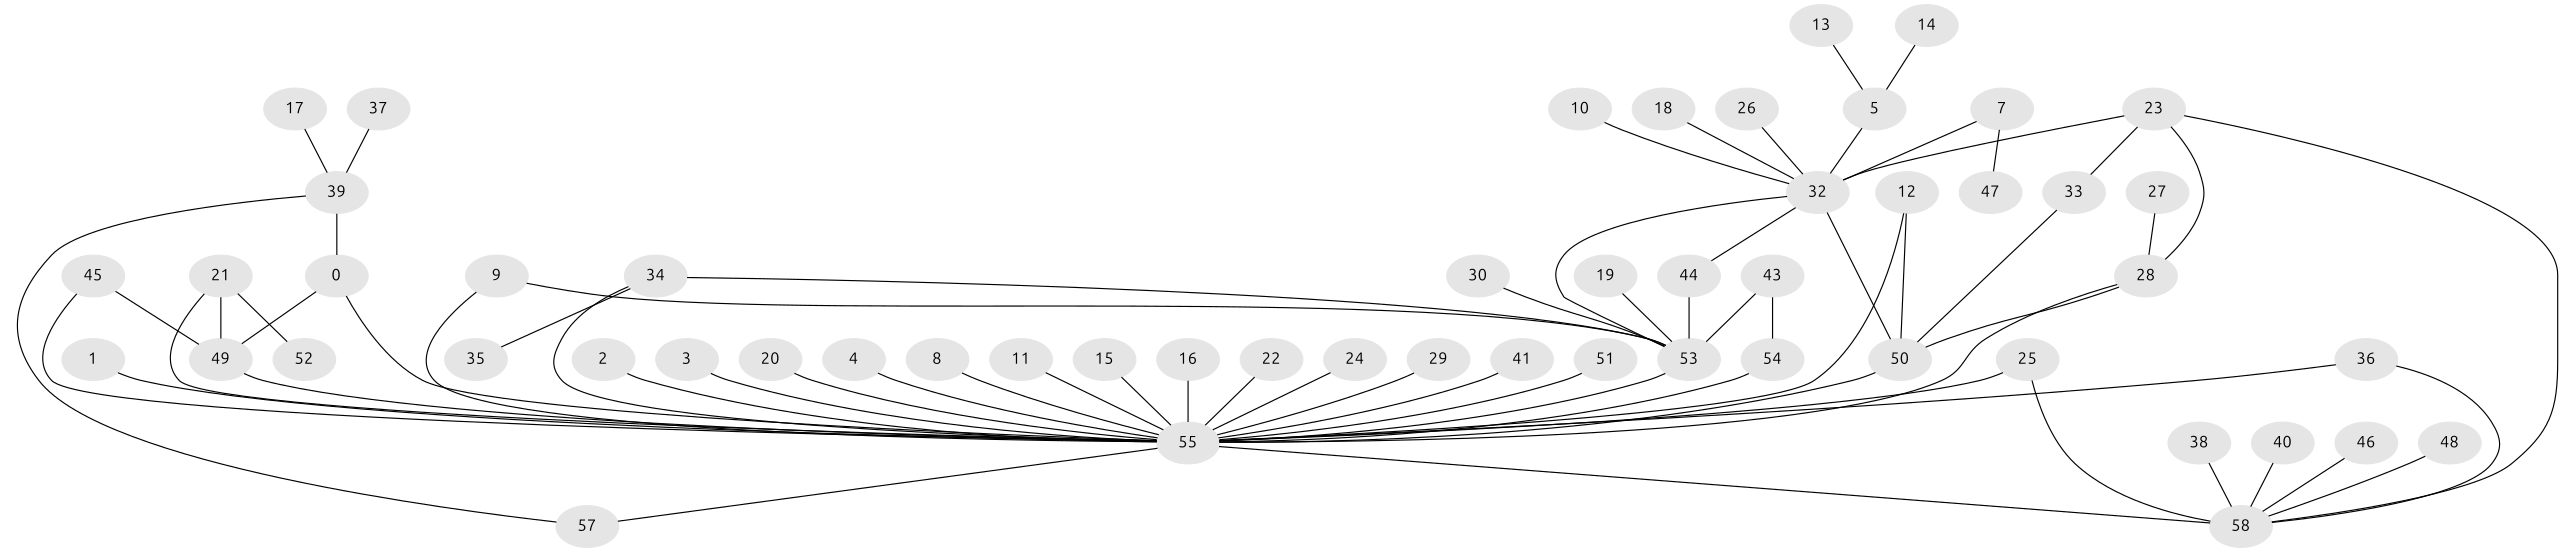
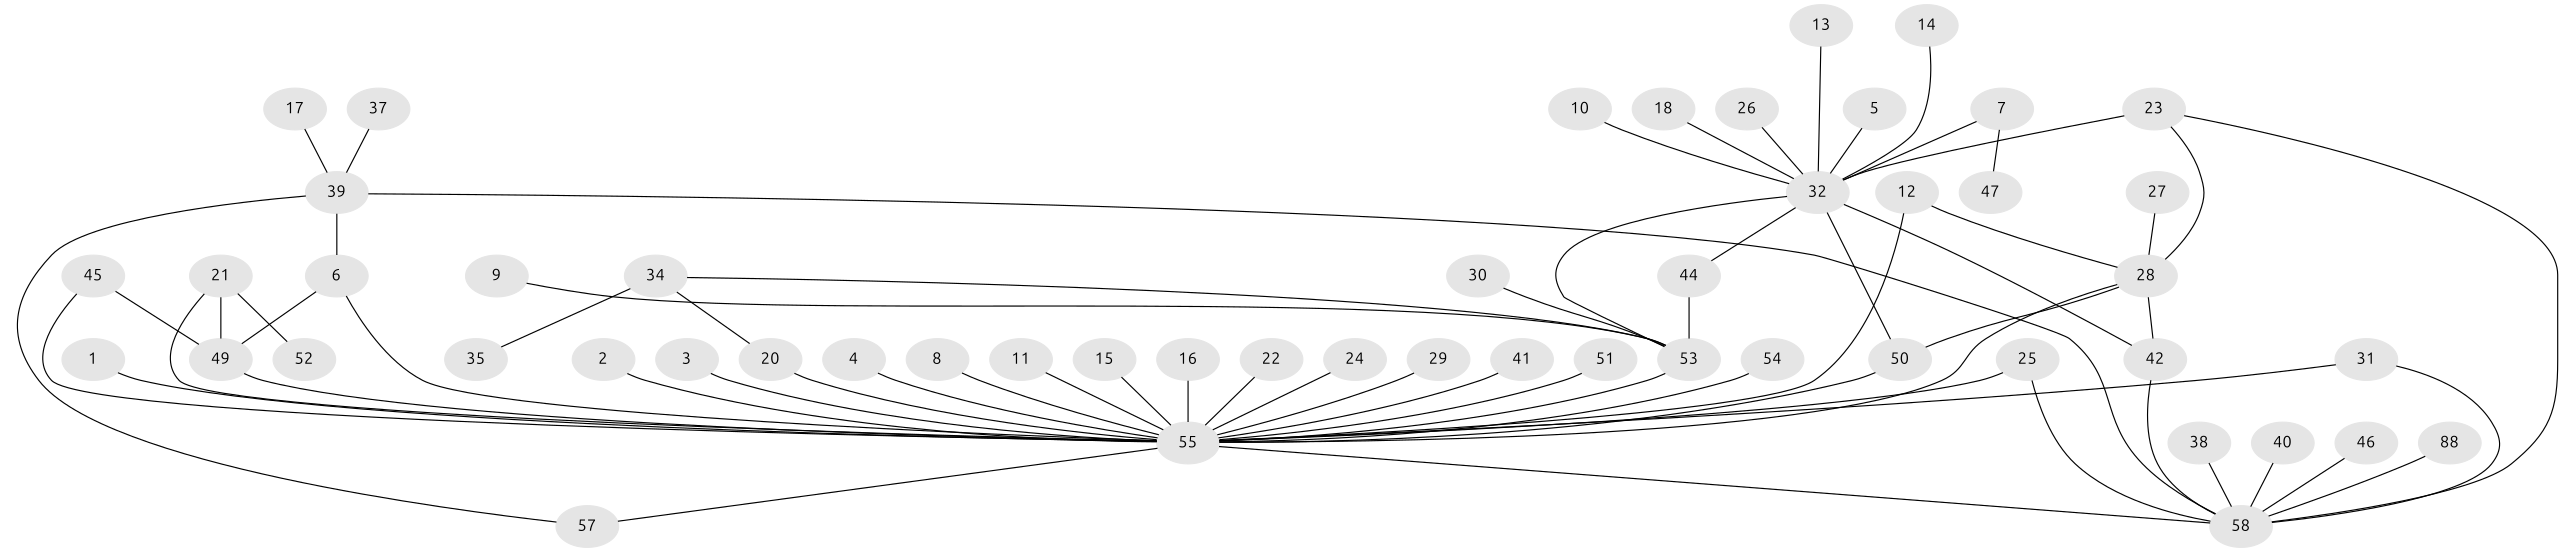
edge "13" -- "5": now "13" -- "32"
edge "14" -- "5": now "14" -- "32"
node "33": removed
edge "39" -- "58": added
node "0": label "0" -> "6"
node "19": removed
node "43": removed
edge "12" -- "50": now "12" -- "28"
node "42": added
node "36": label "36" -> "31"
edge "34" -- "55": now "34" -- "20"
edge "9" -- "55": removed
node "48": label "48" -> "88"
